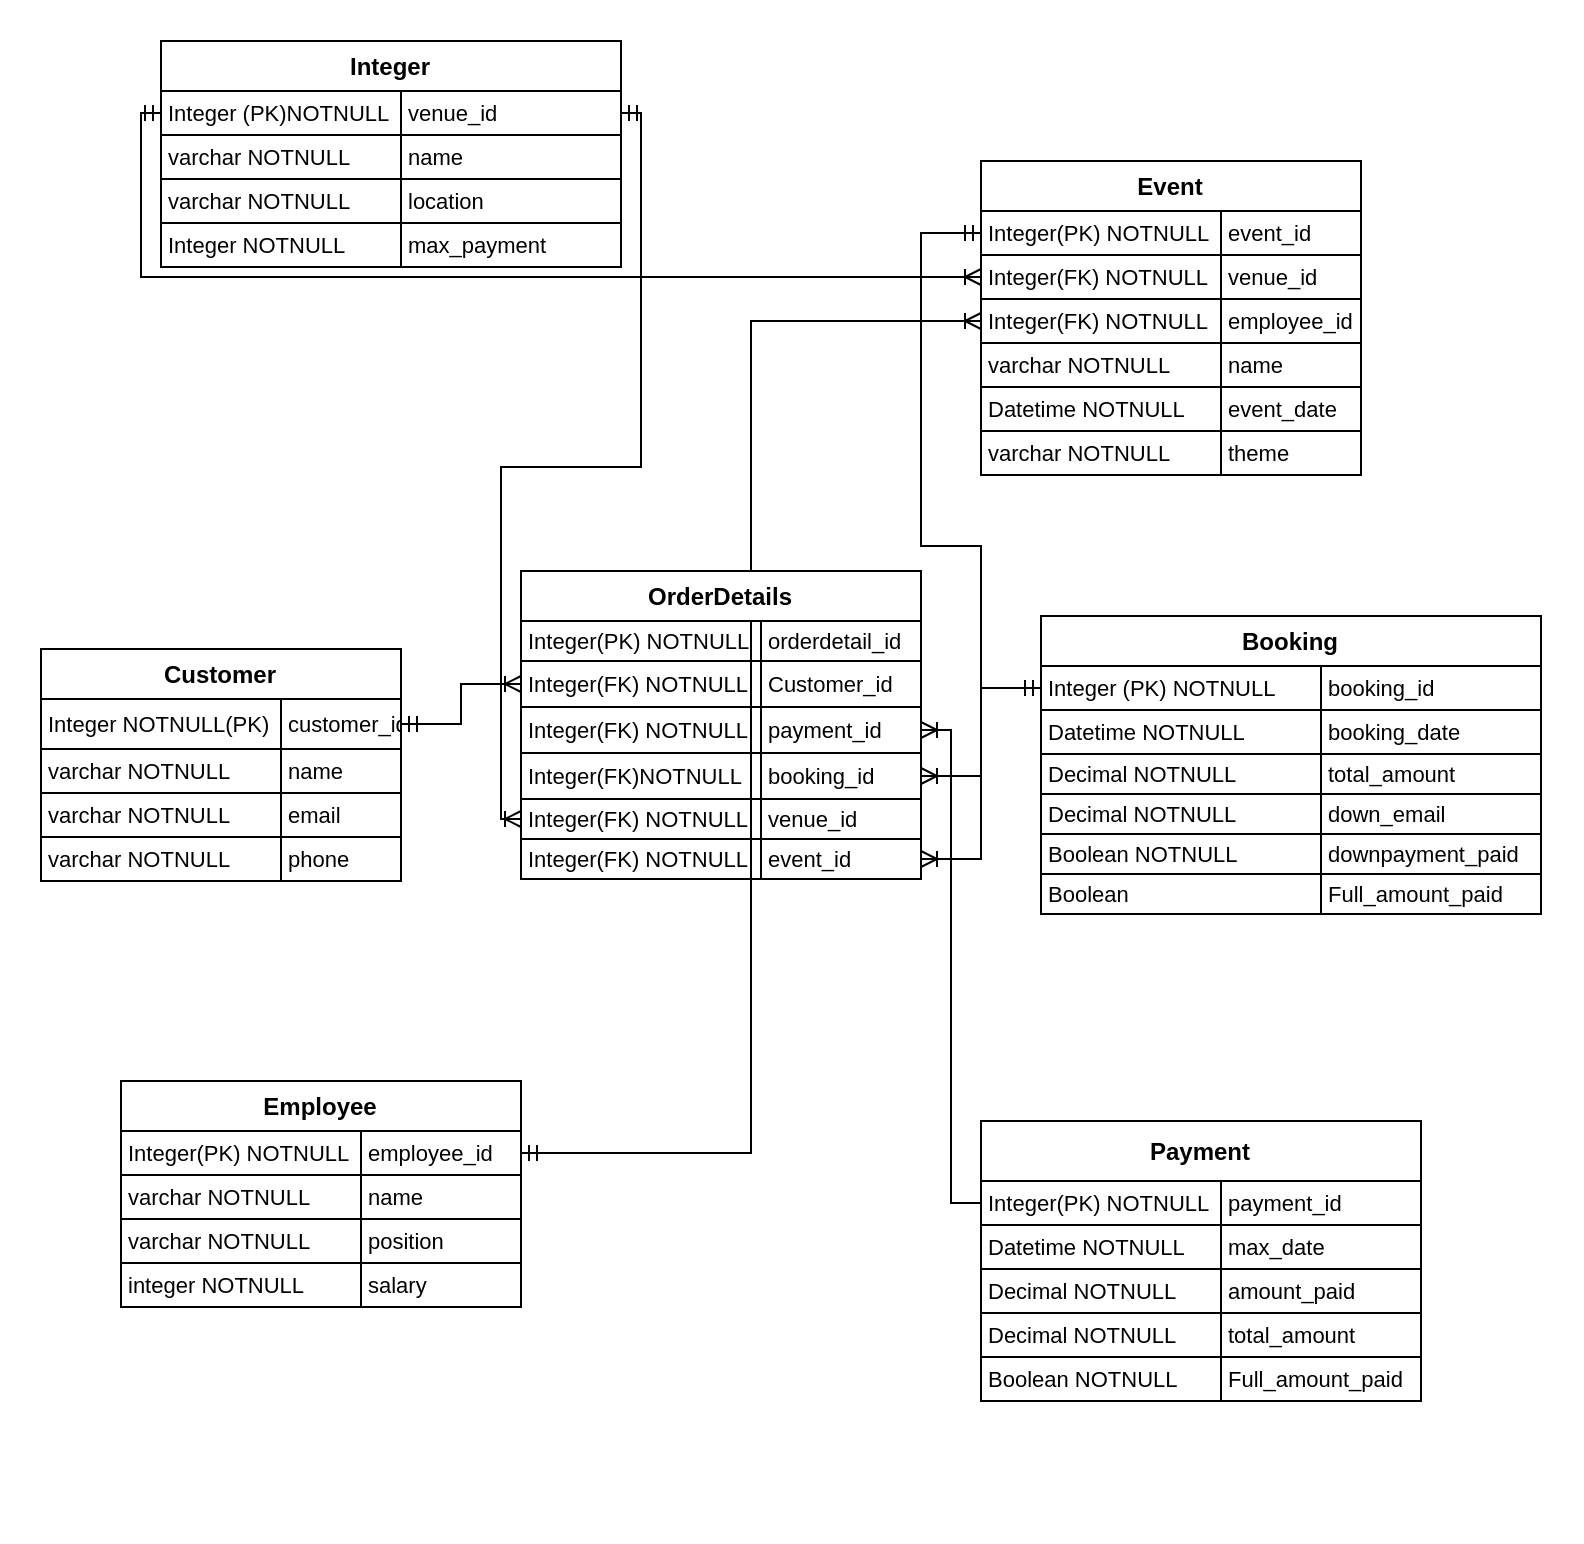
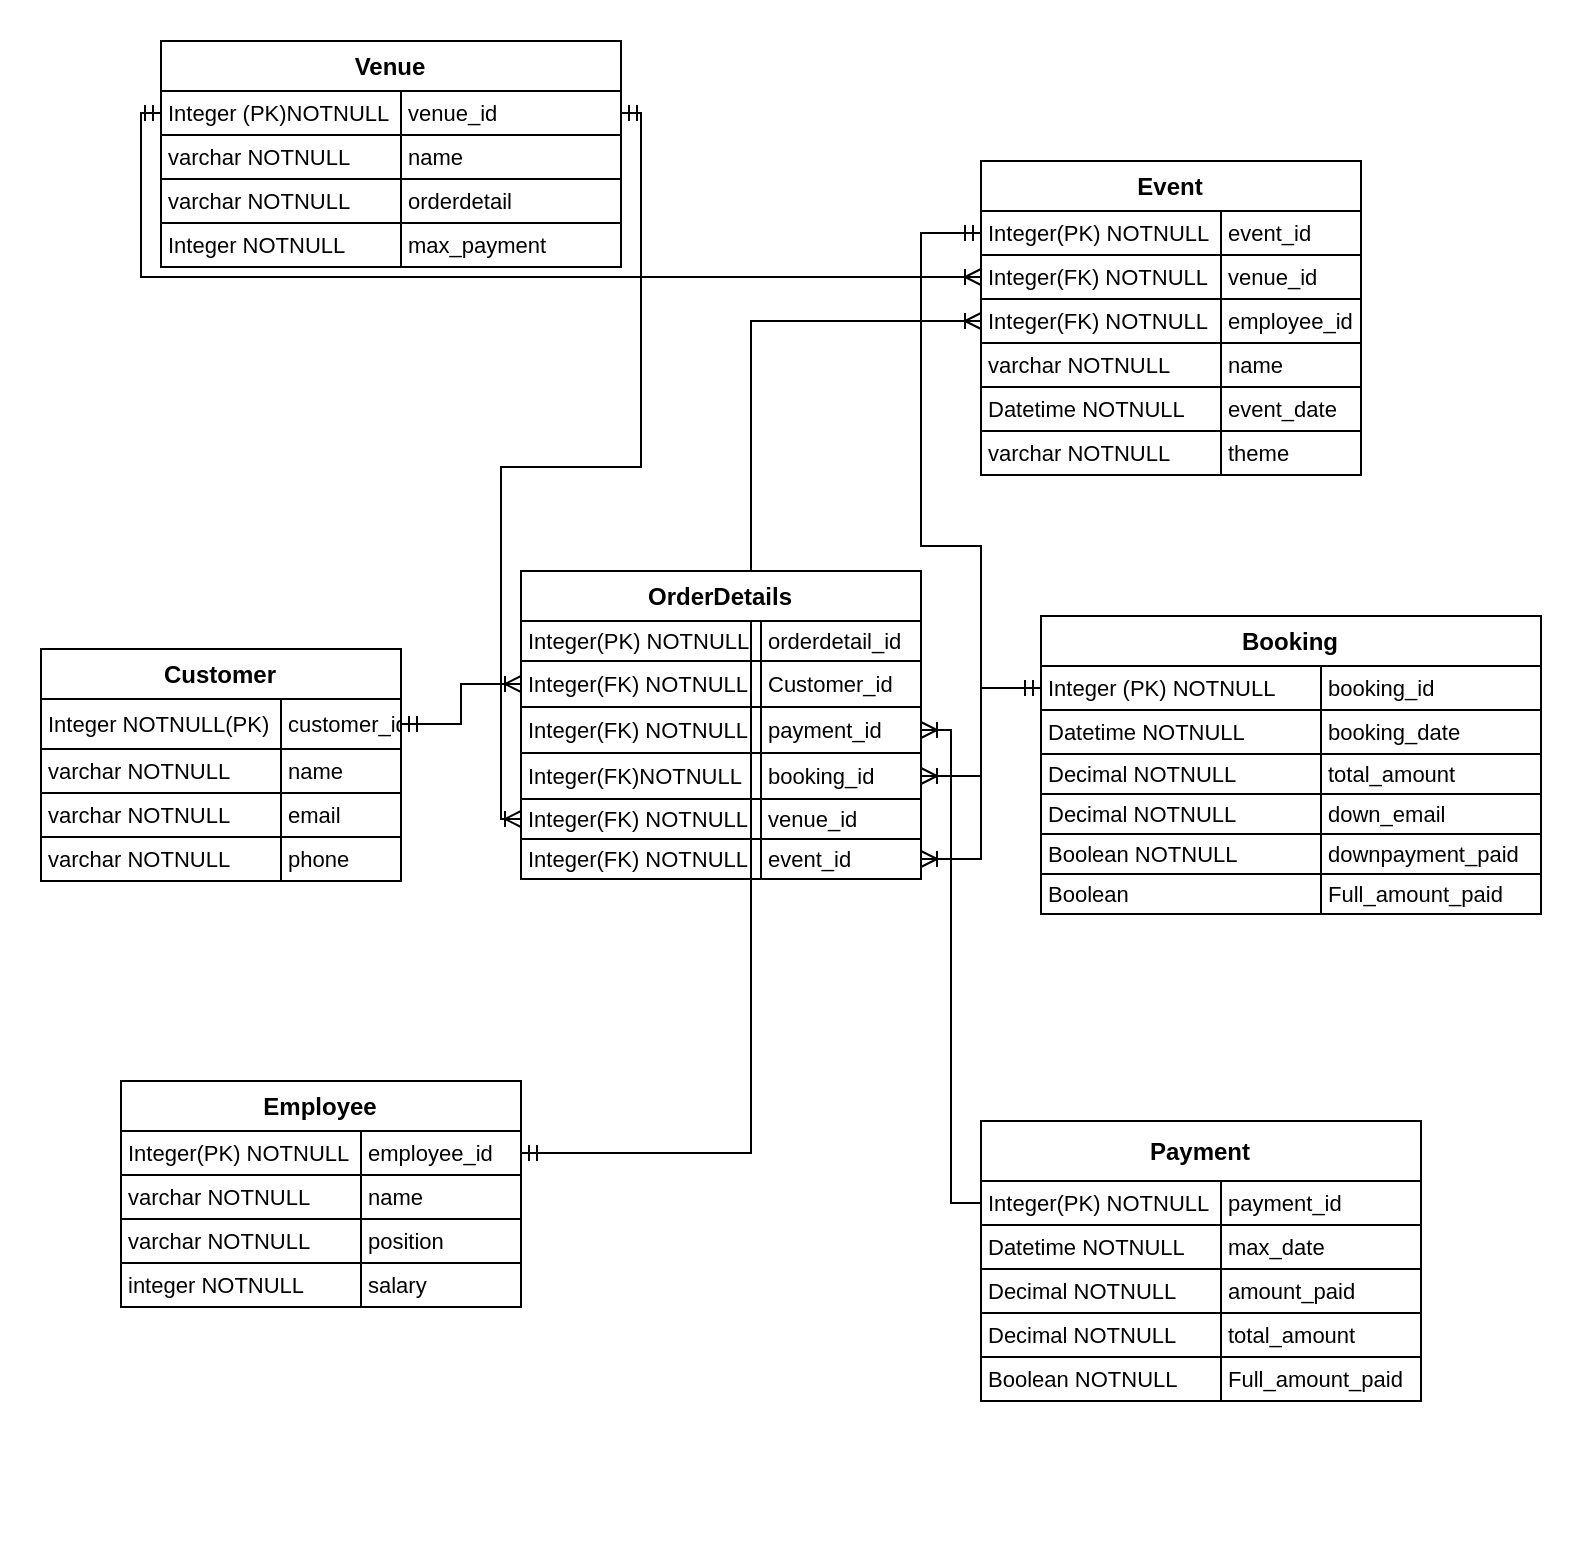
node "Integer": label "Integer" -> "Venue"
node "location": label "location" -> "orderdetail"
